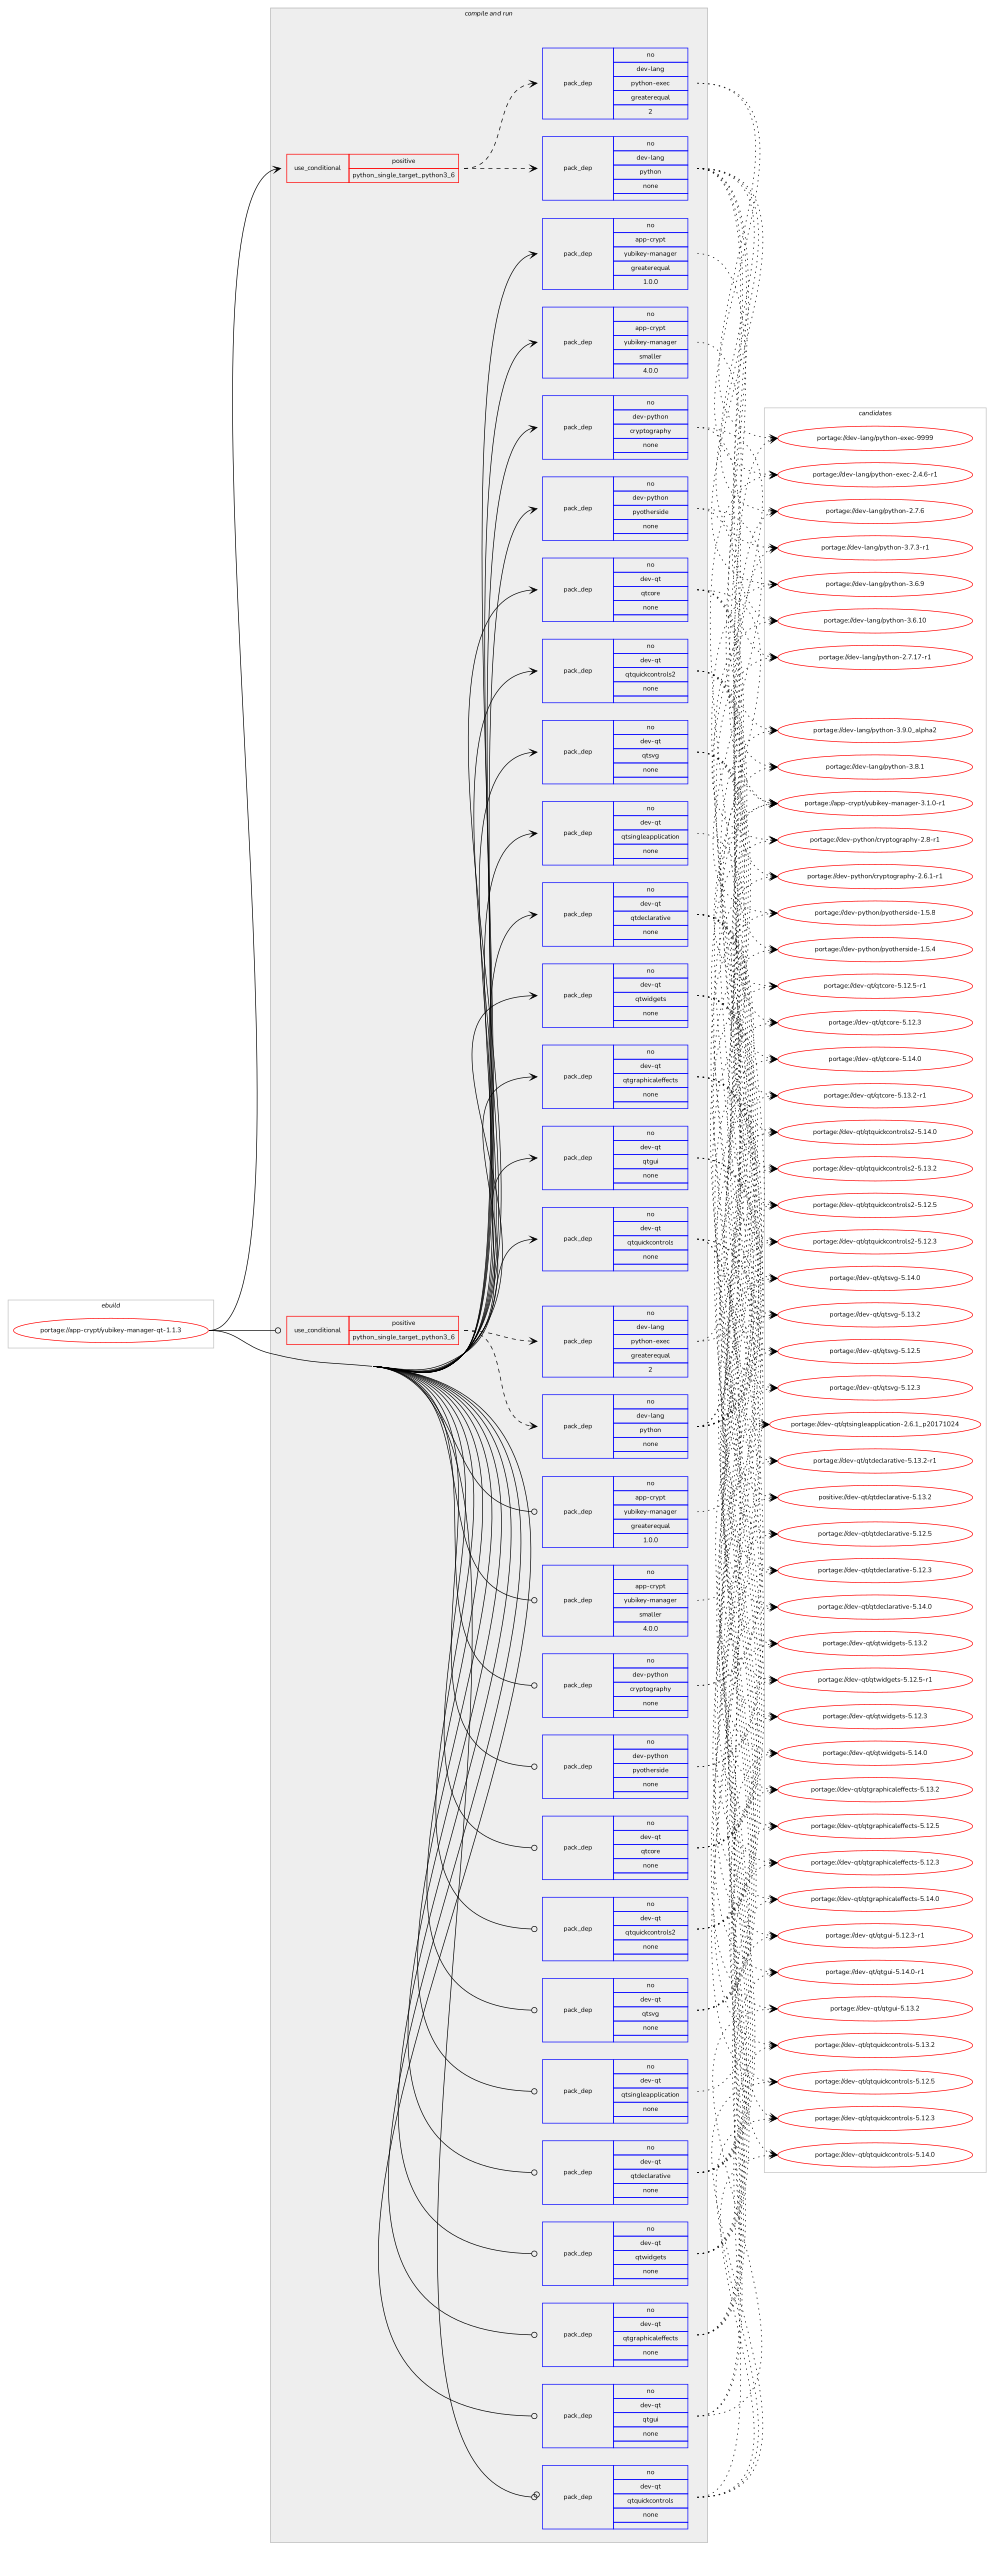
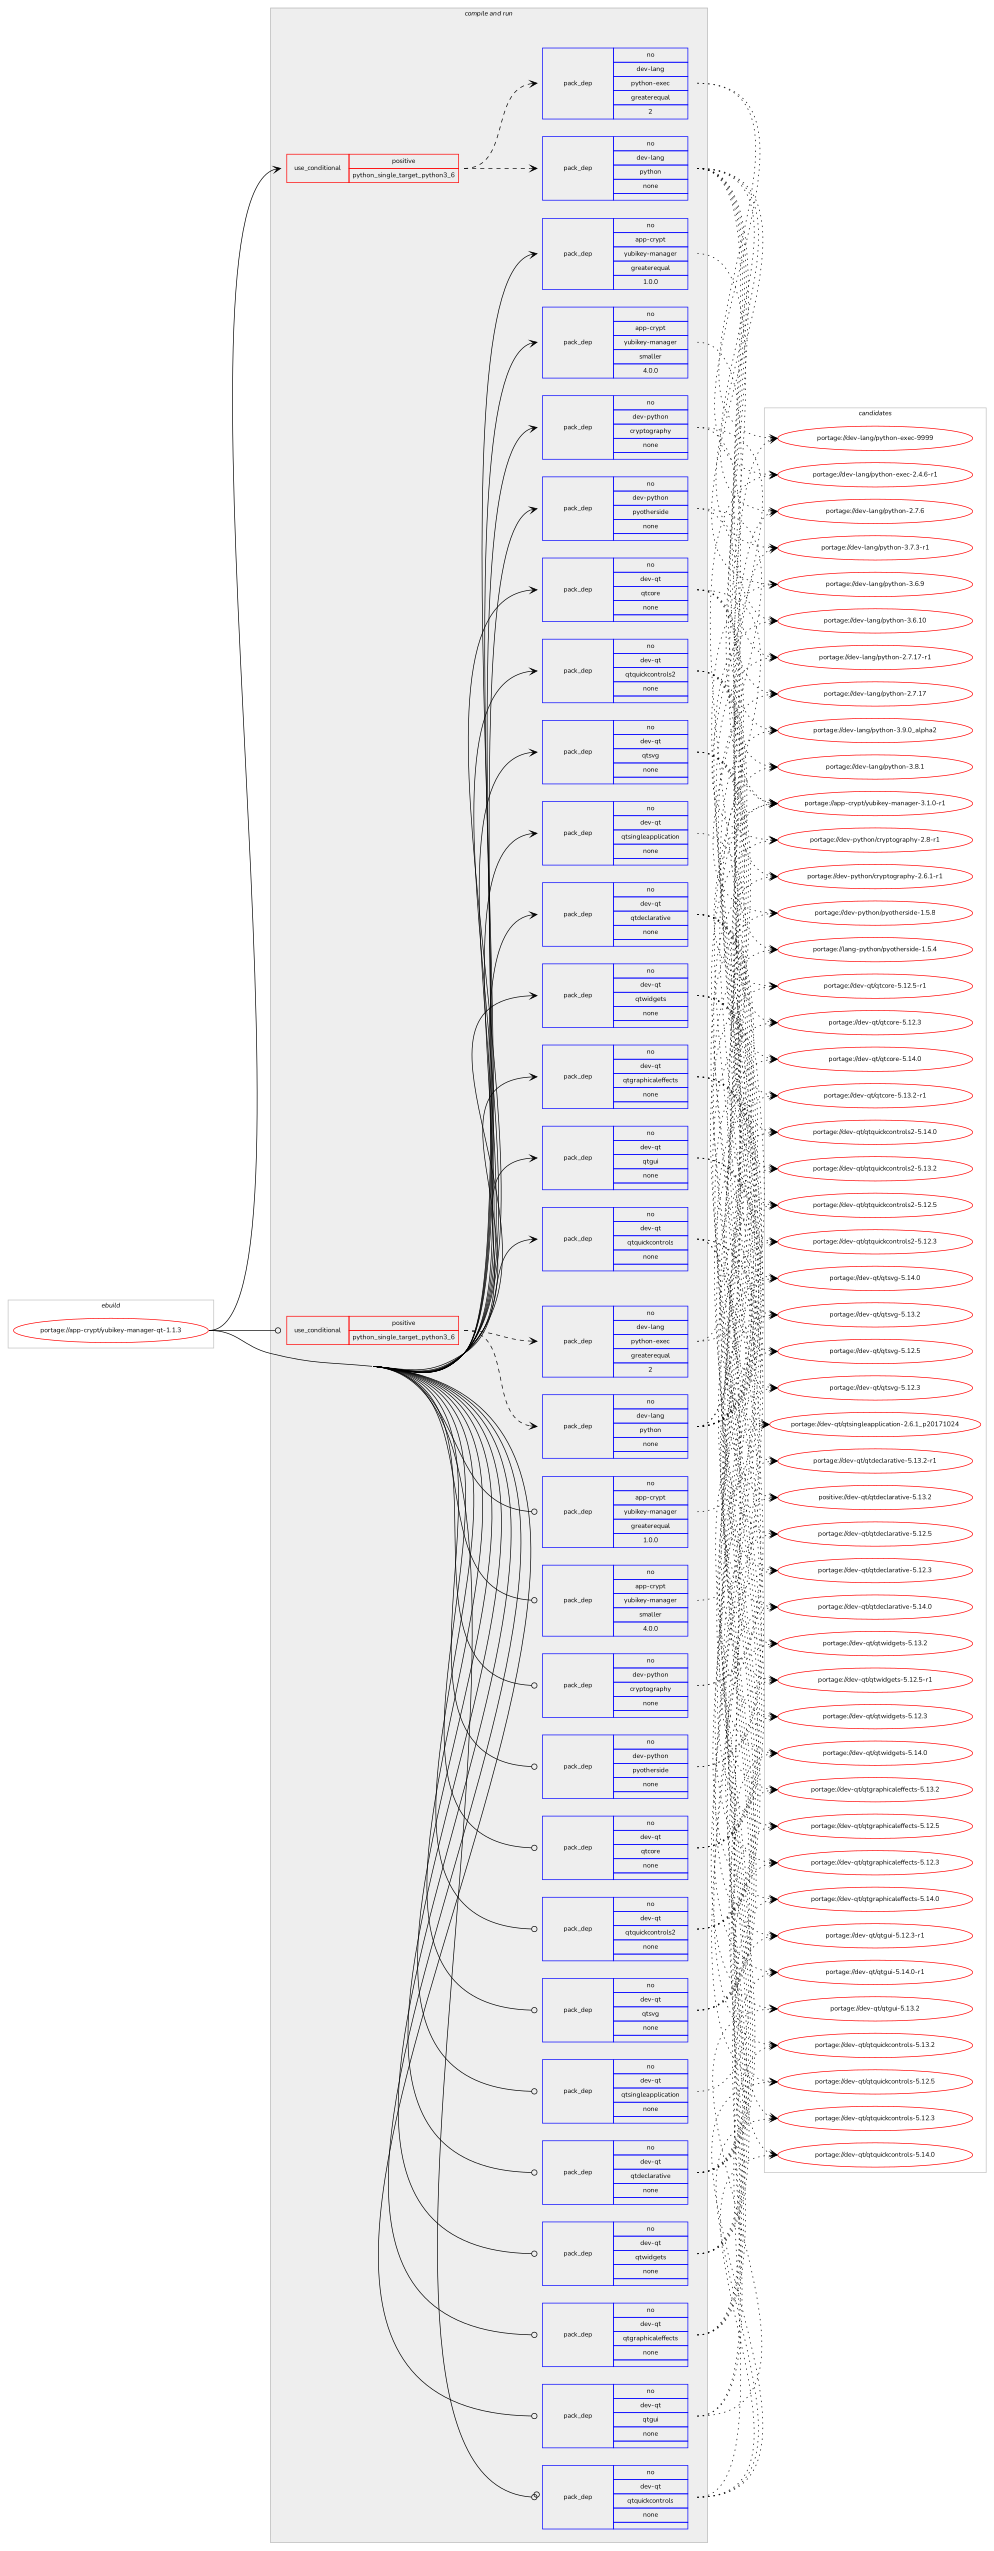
node "portage://dev-lang/python-2.7.17": added
node "portage://dev-python/pyotherside-1.5.4": label "portage://dev-python/pyotherside-1.5.4" -> "portage://lang-python/pyotherside-1.5.4"
